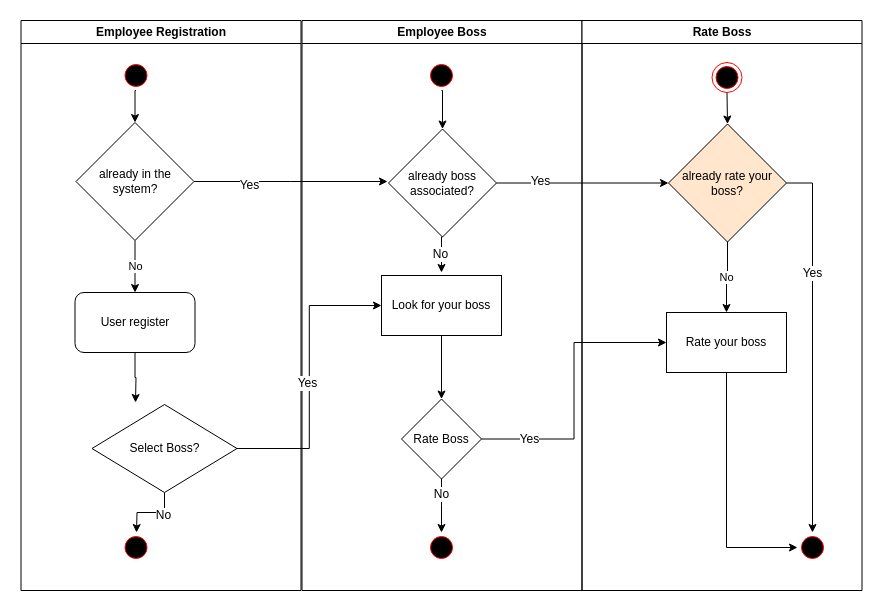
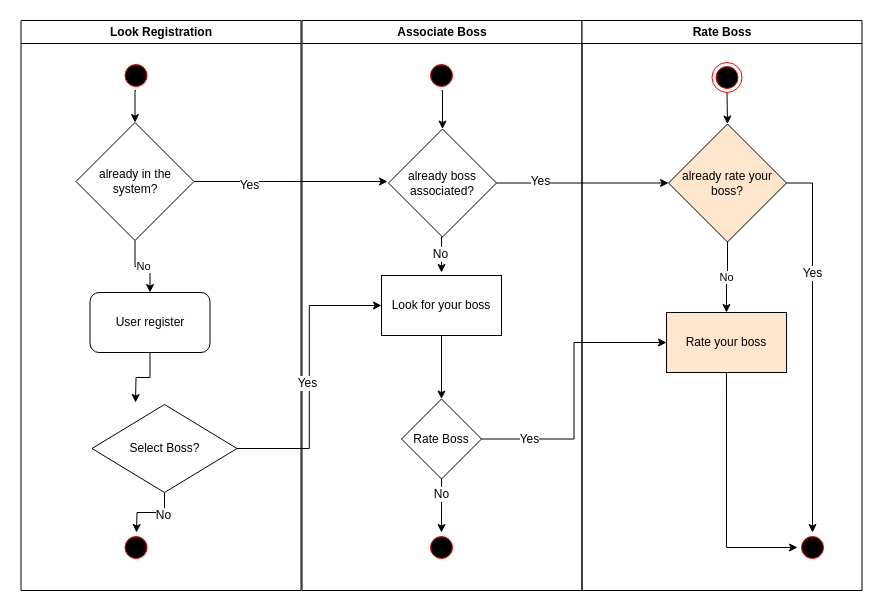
node "Employee Registration": label "Employee Registration" -> "Look Registration"
node "Employee Boss": label "Employee Boss" -> "Associate Boss"
node "User register": moved (135, 323) -> (150, 323)
node "Rate your boss": fillcolor #ffffff -> #ffe6cc
